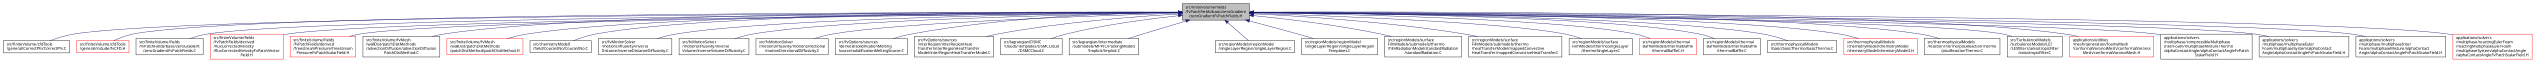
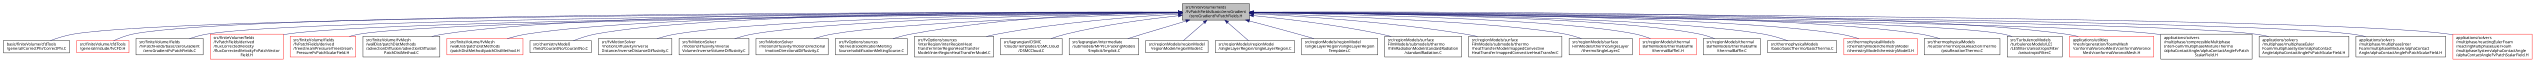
node "src/finiteVolume/cfdTools /general/CorrectPhi/CorrectPhi.C": label "src/finiteVolume/cfdTools /general/CorrectPhi/CorrectPhi.C" -> "basic/finiteVolume/cfdTools /general/CorrectPhi/CorrectPhi.C"
node "src/regionModels/regionModel /regionModel/regionModel.C": added
